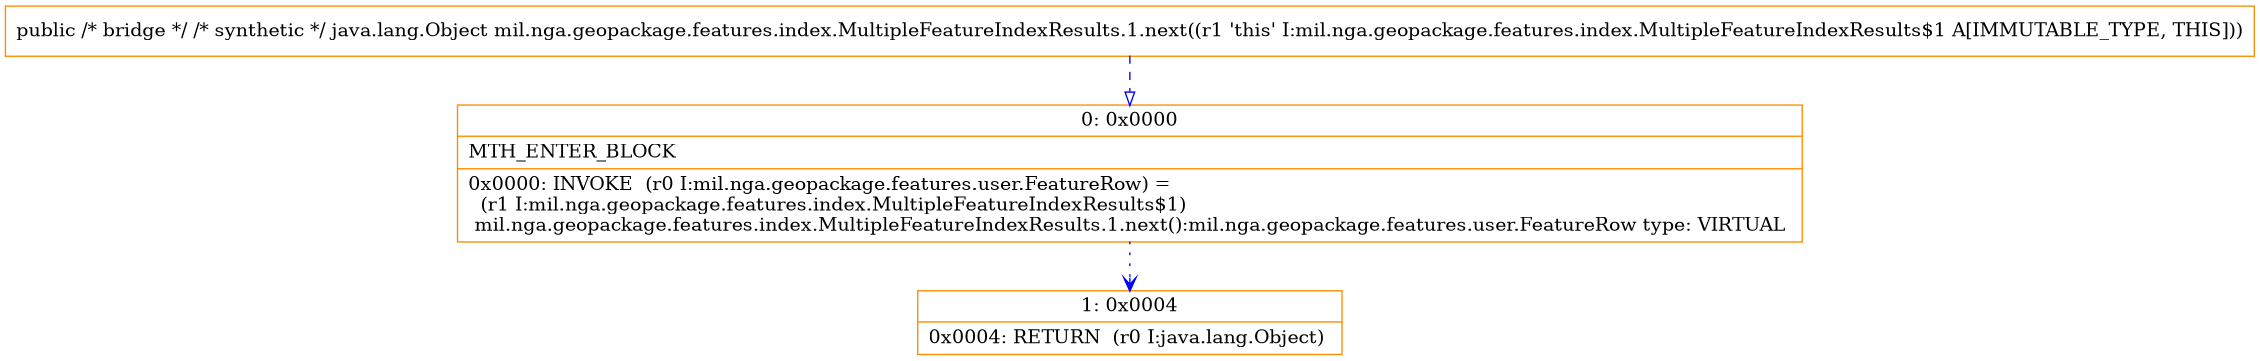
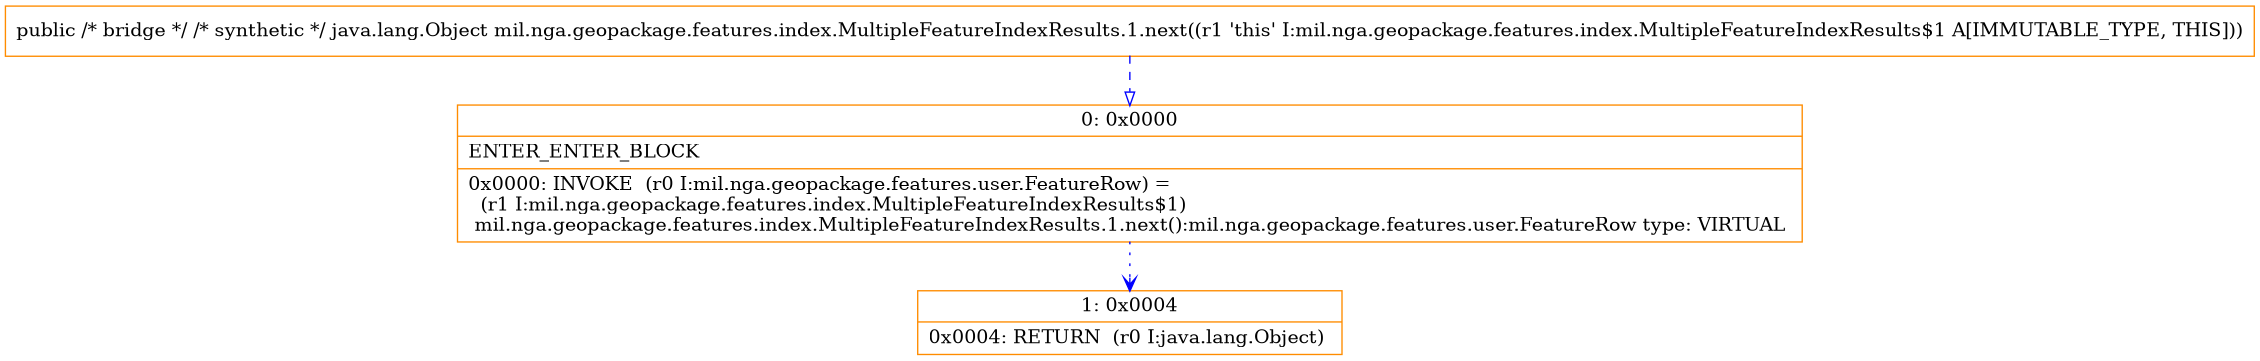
node "0: 0x0000": text "MTH_ENTER_BLOCK" -> "ENTER_ENTER_BLOCK"
